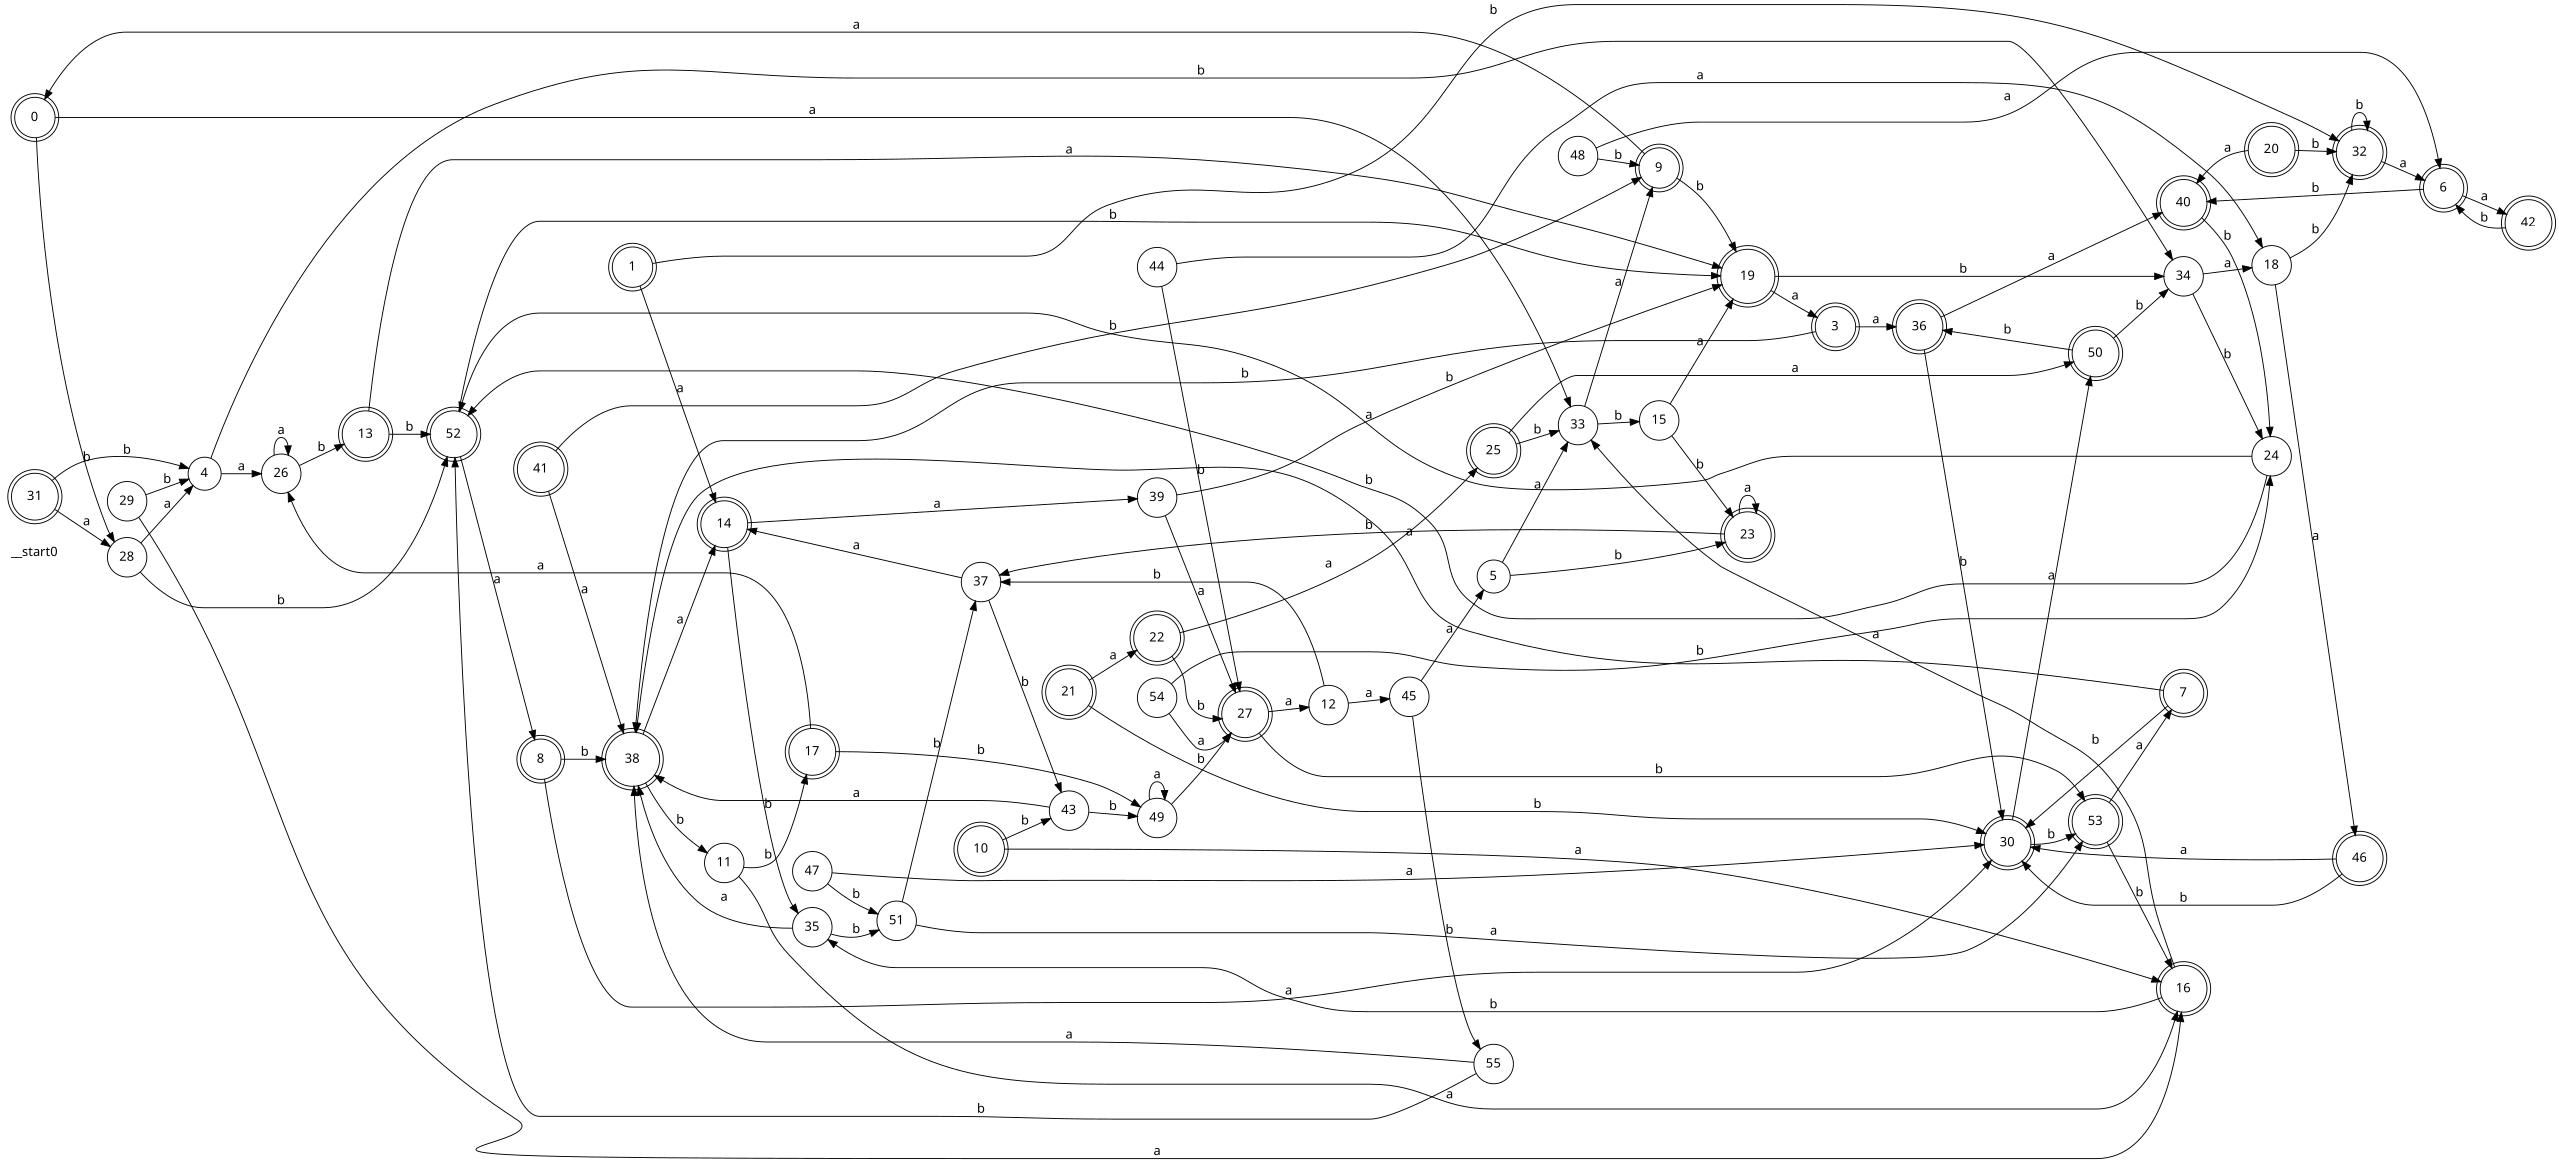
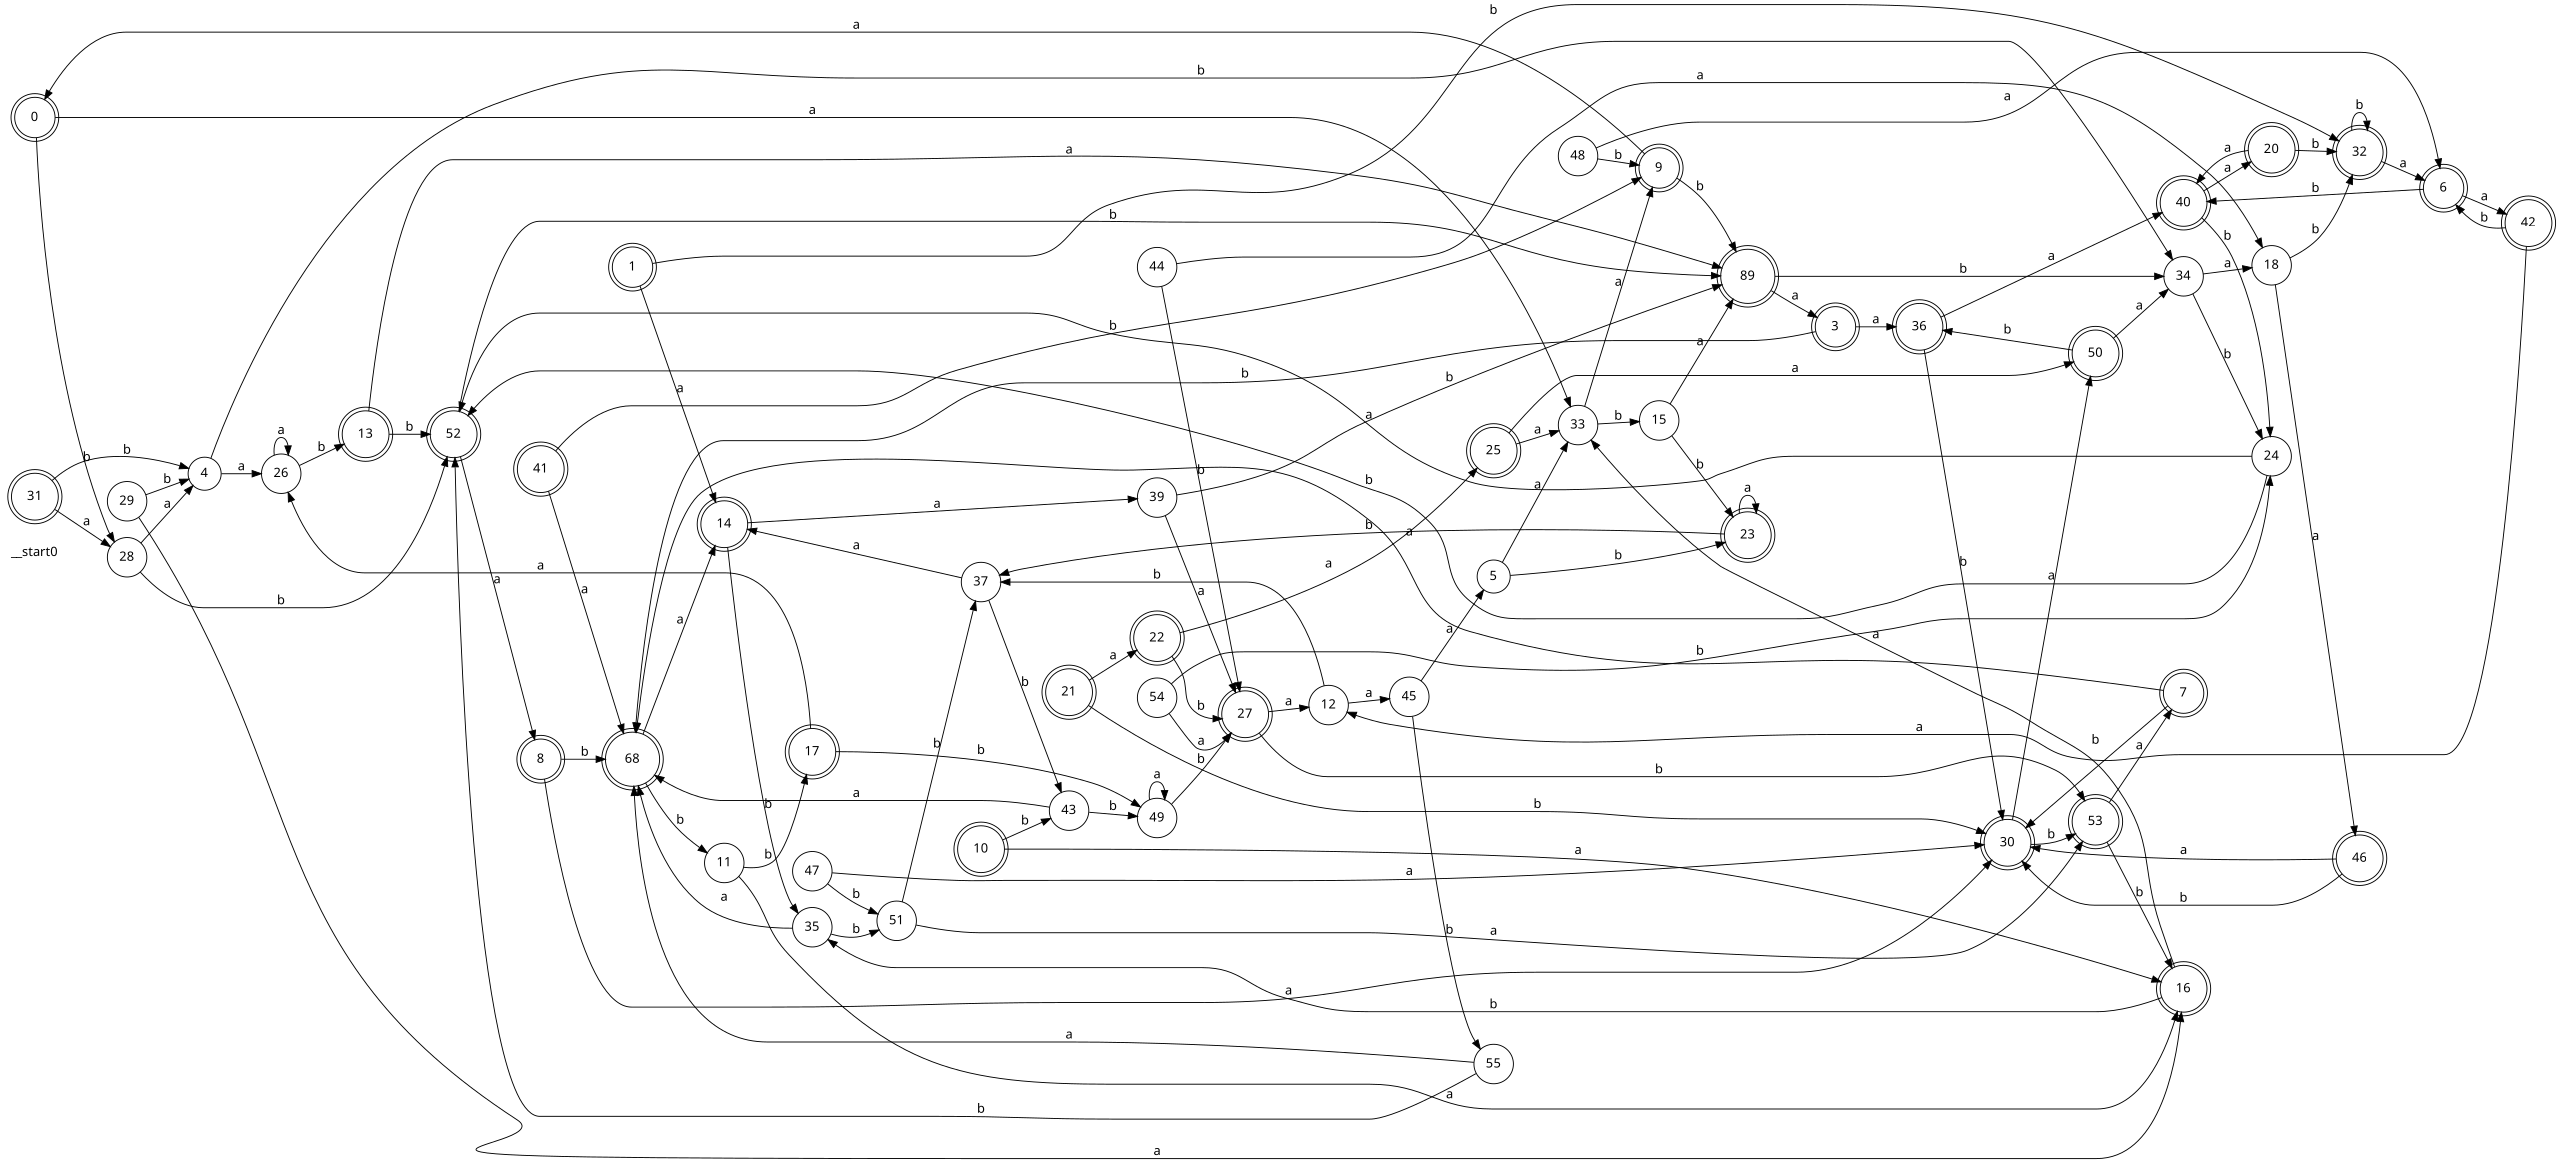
edge "40" -> "20": added, label "a"
node "19": label "19" -> "89"
edge "50" -> "34": label "b" -> "a"
edge "25" -> "33": label "b" -> "a"
edge "42" -> "12": added, label "a"
node "38": label "38" -> "68"
